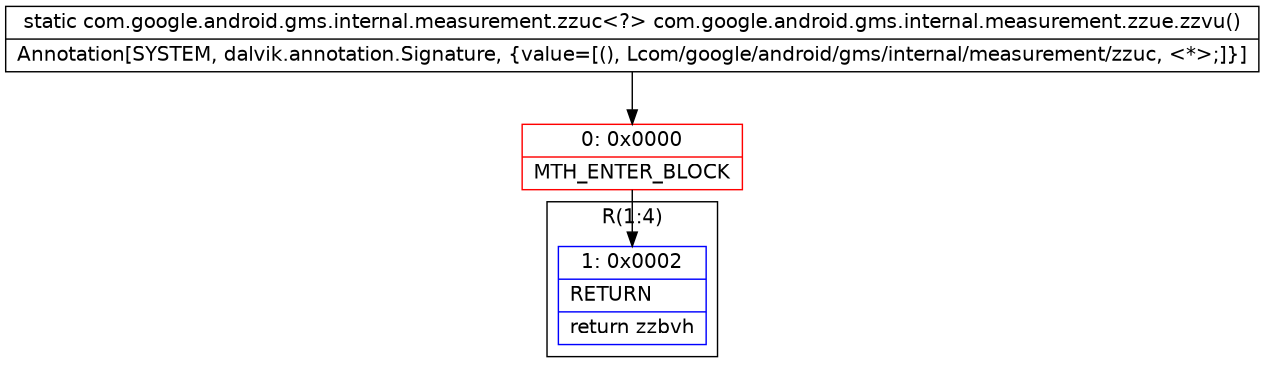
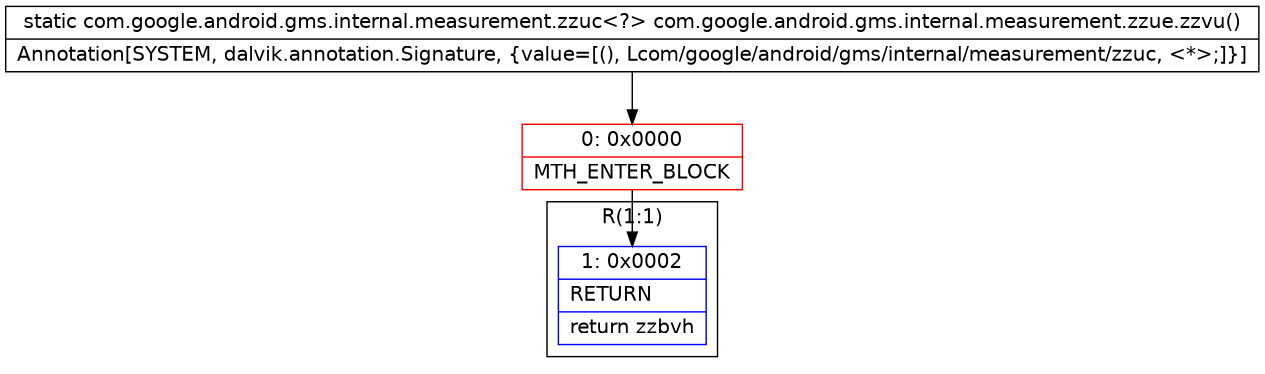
cluster "R(1:4)": label "R(1:4)" -> "R(1:1)"
